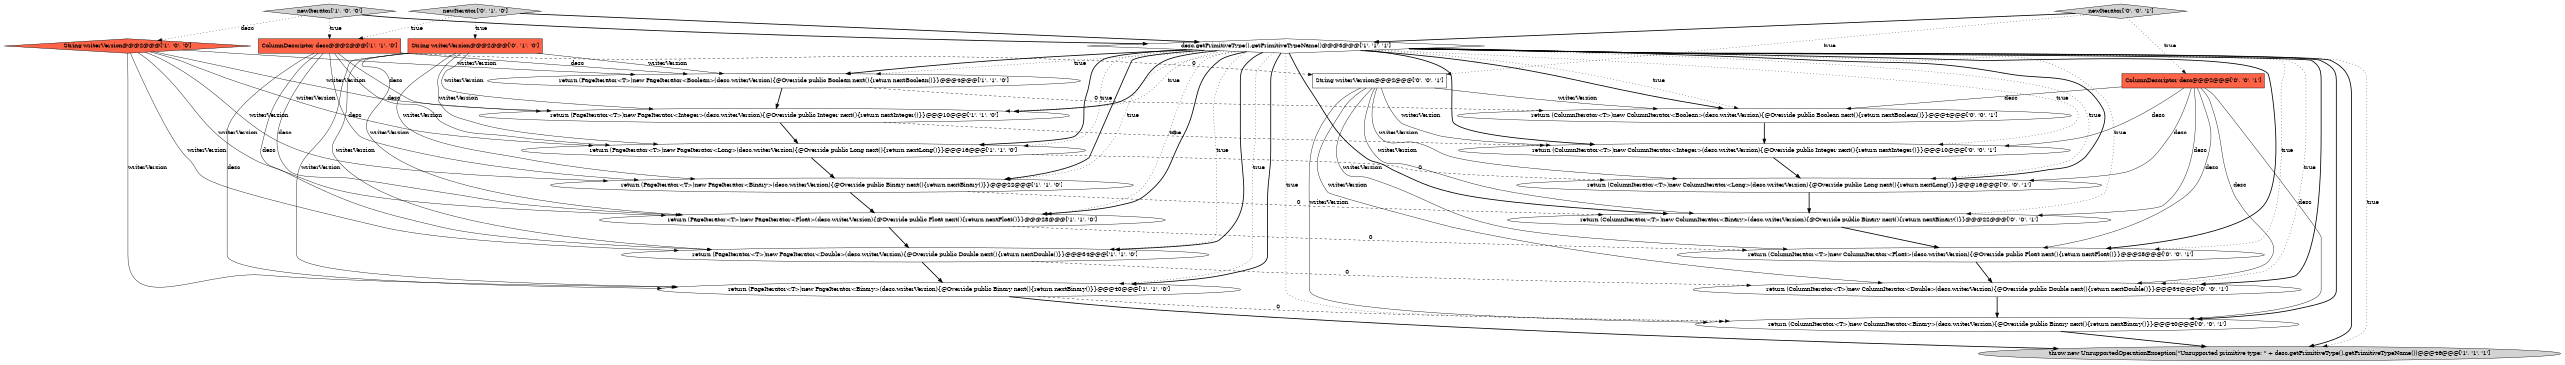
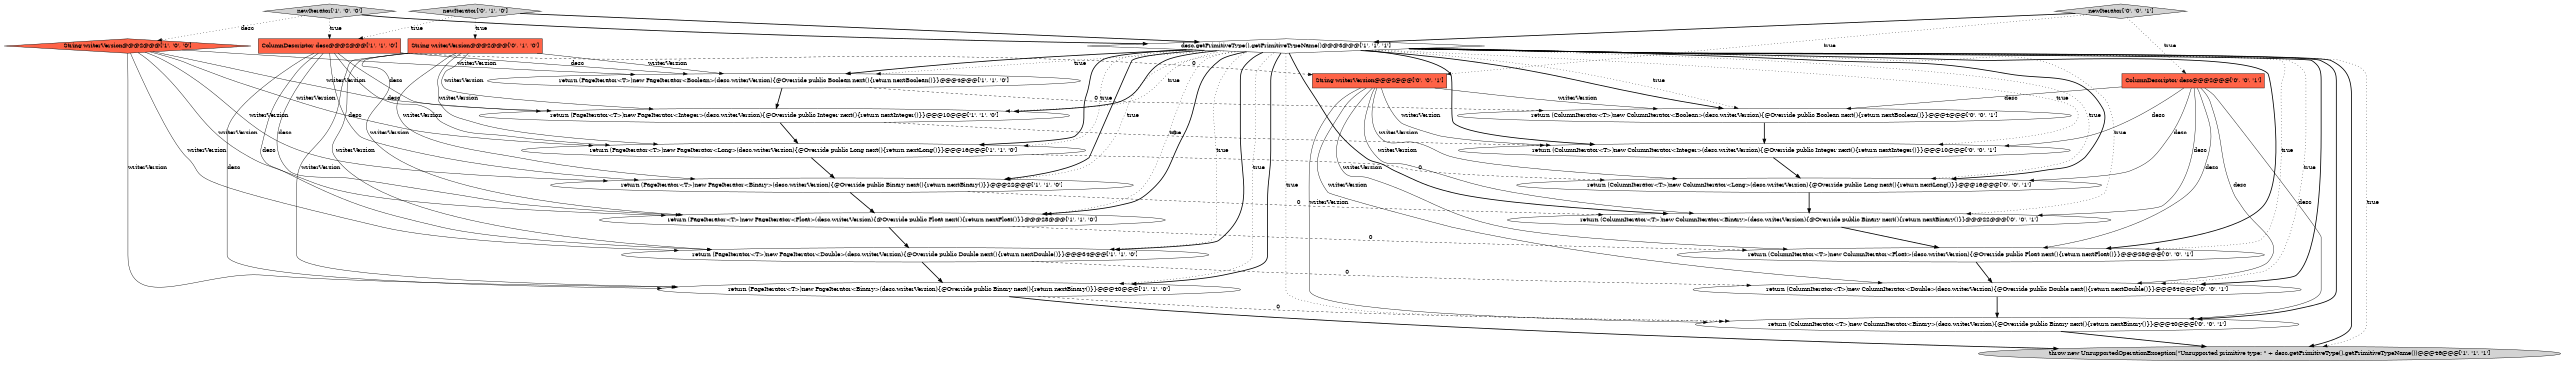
node "String writerVersion@@@2@@@['0', '0', '1']": fillcolor white -> tomato
